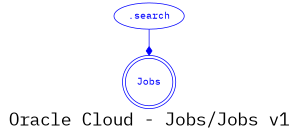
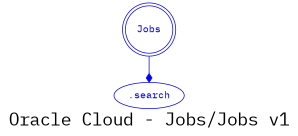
edge ".search" -> "Jobs": reversed
